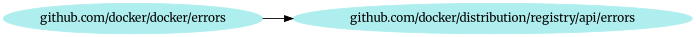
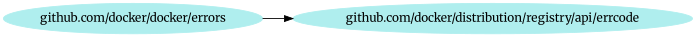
node "github.com/docker/distribution/registry/api/errors": label "github.com/docker/distribution/registry/api/errors" -> "github.com/docker/distribution/registry/api/errcode"
